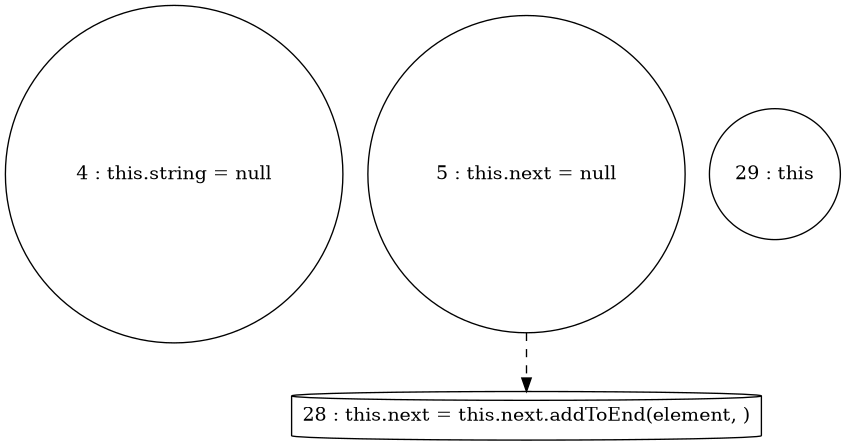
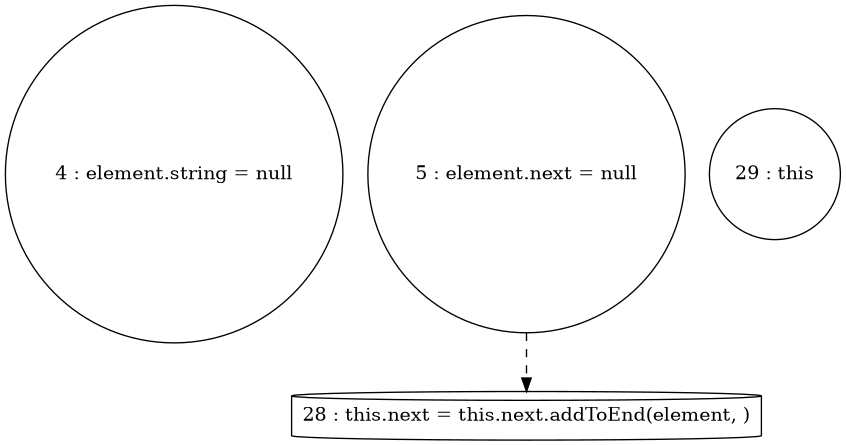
node "4 : this.string = null": label "4 : this.string = null" -> "4 : element.string = null"
node "5 : this.next = null": label "5 : this.next = null" -> "5 : element.next = null"
